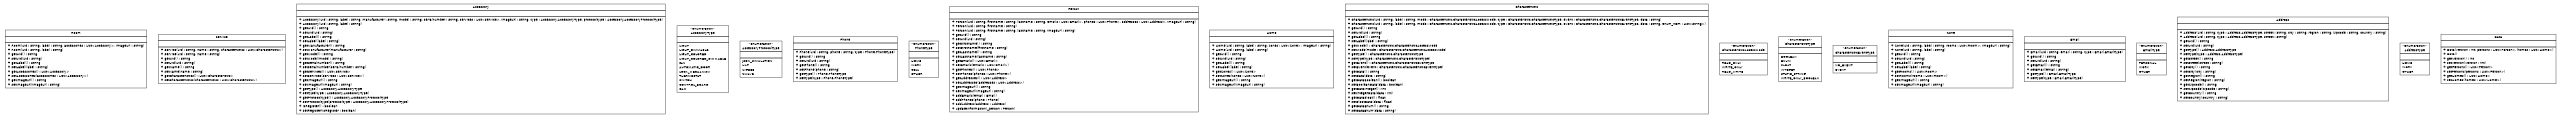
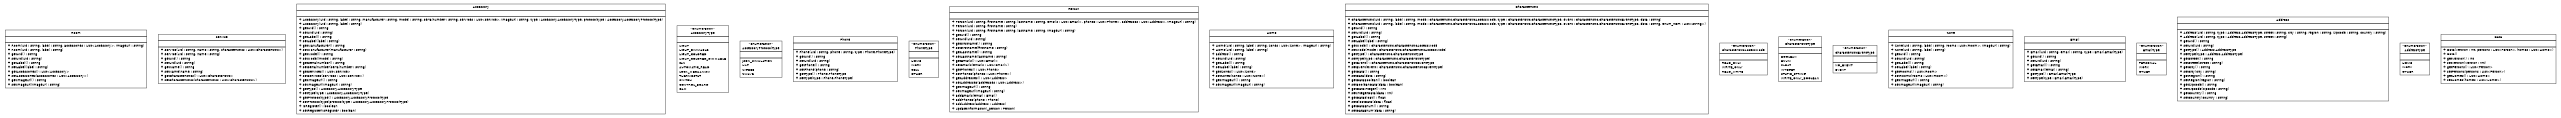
node "Home": text "+ getUid() : String" -> "+ address() : String"
node "AccessoryType": text "AUTOMATIC_DOOR" -> "AUTOMATIC_READ"
